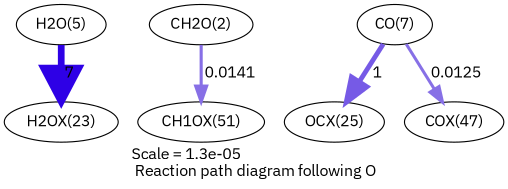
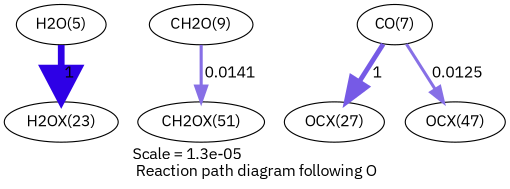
node "CH2O(2)": label "CH2O(2)" -> "CH2O(9)"
edge "H2O(5)" -> "H2OX(23)": label " 7" -> " 1"
node "CH1OX(51)": label "CH1OX(51)" -> "CH2OX(51)"
node "OCX(25)": label "OCX(25)" -> "OCX(27)"
node "COX(47)": label "COX(47)" -> "OCX(47)"
